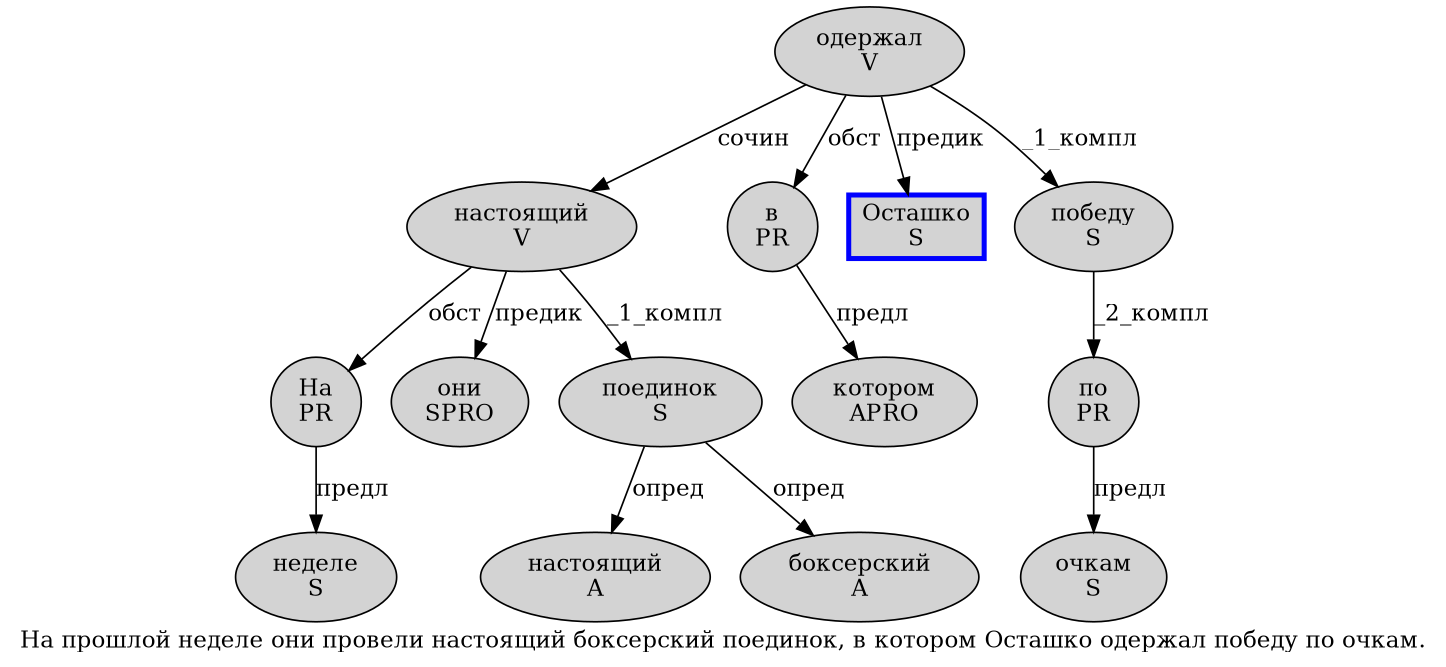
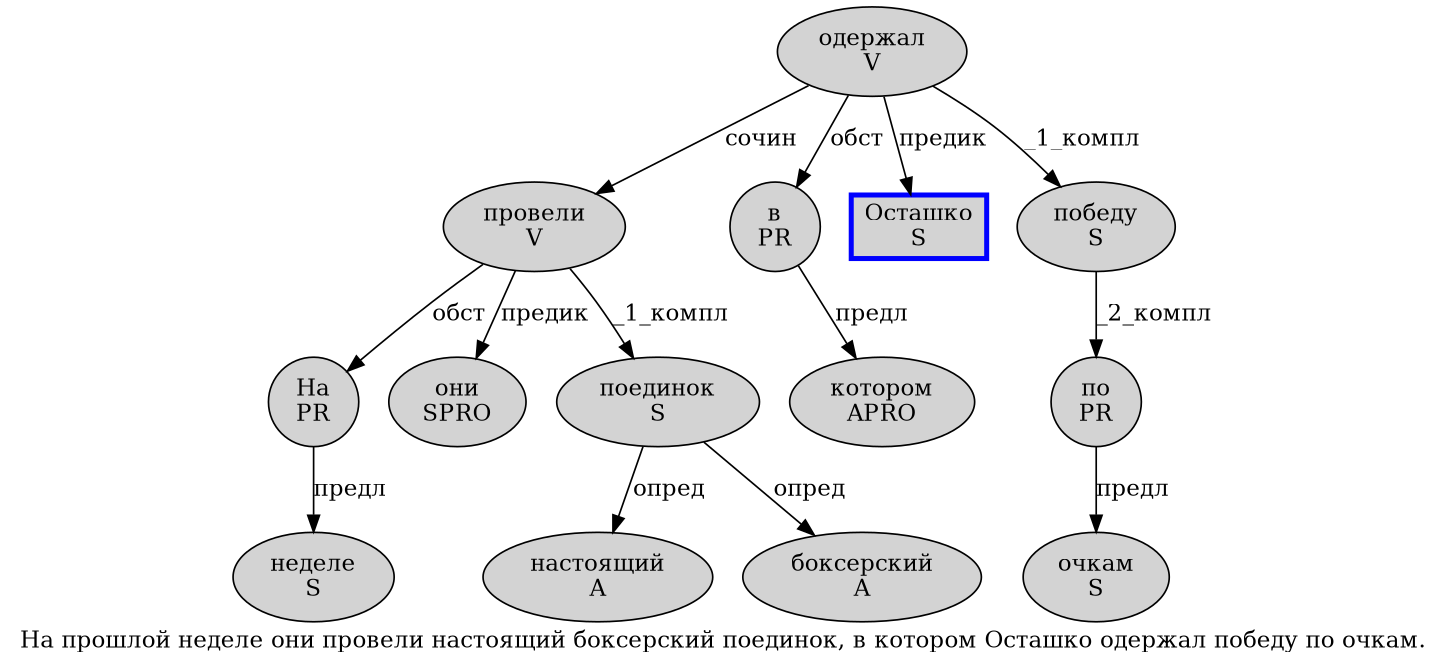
node "настоящий V": label "настоящий V" -> "провели V"
